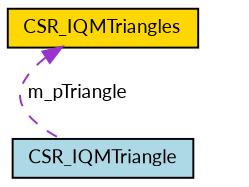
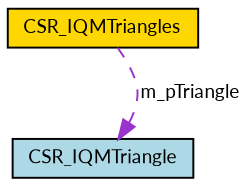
edge "CSR_IQMTriangle" -> "CSR_IQMTriangles": reversed
